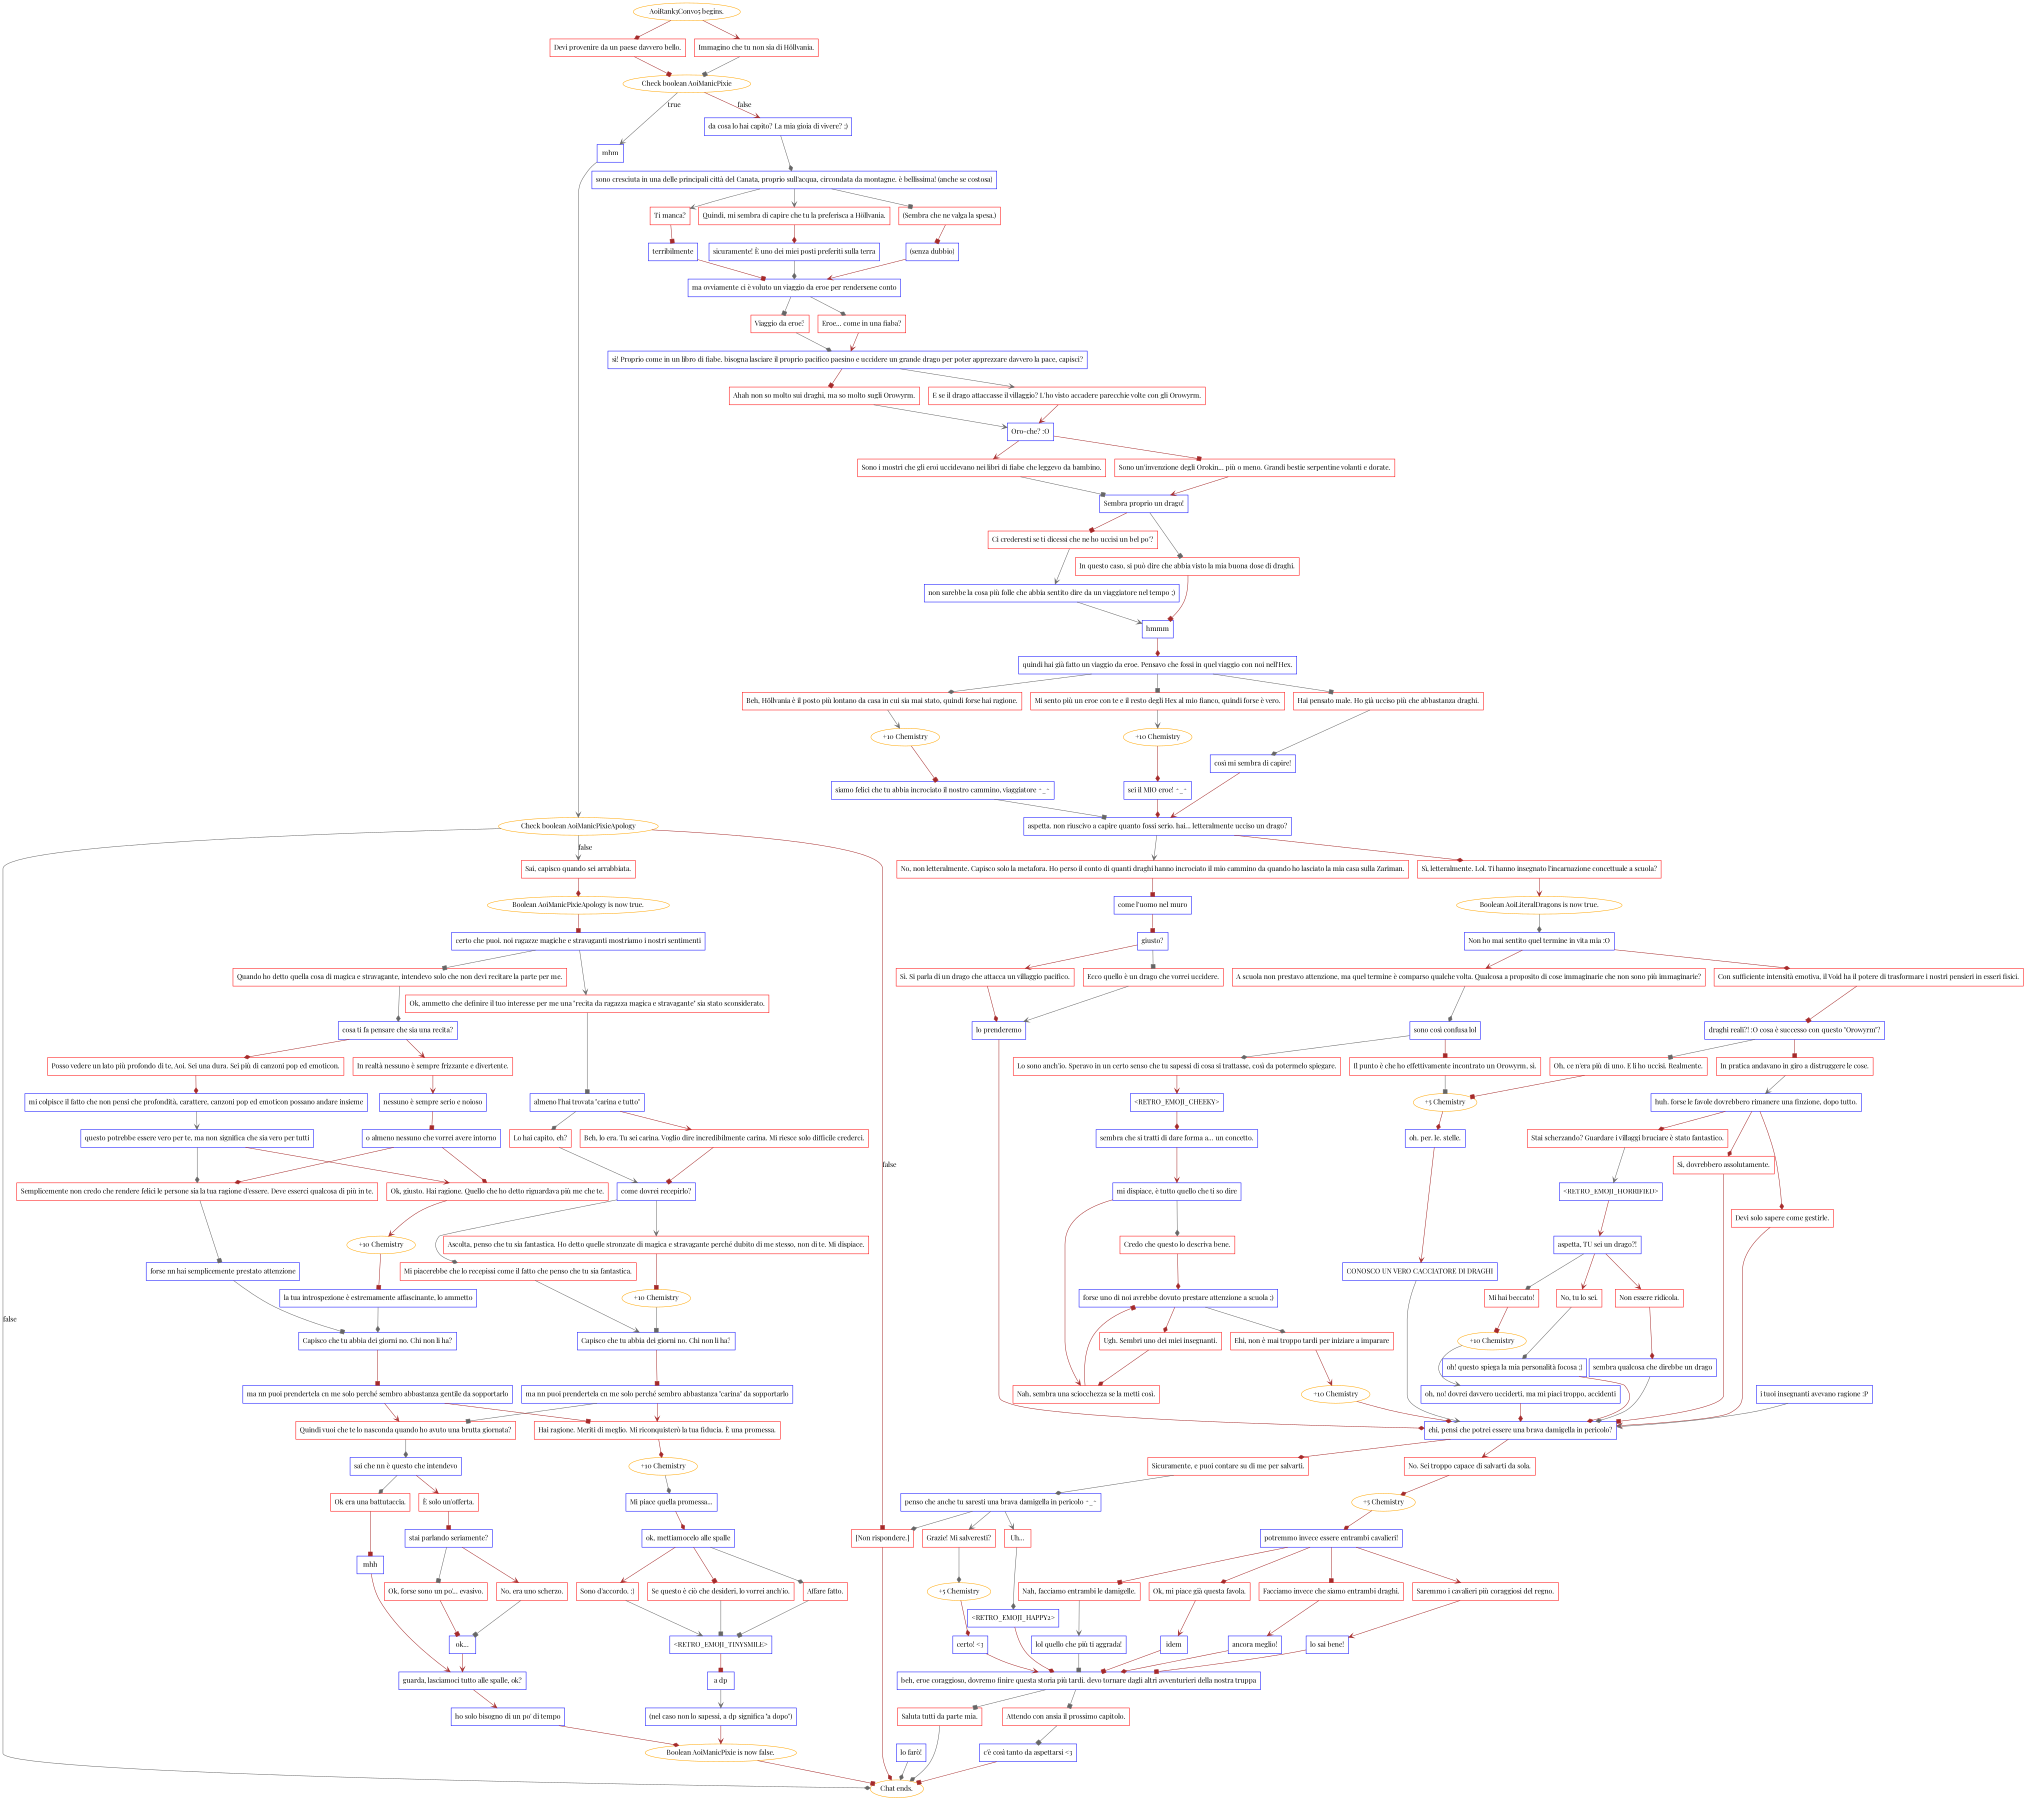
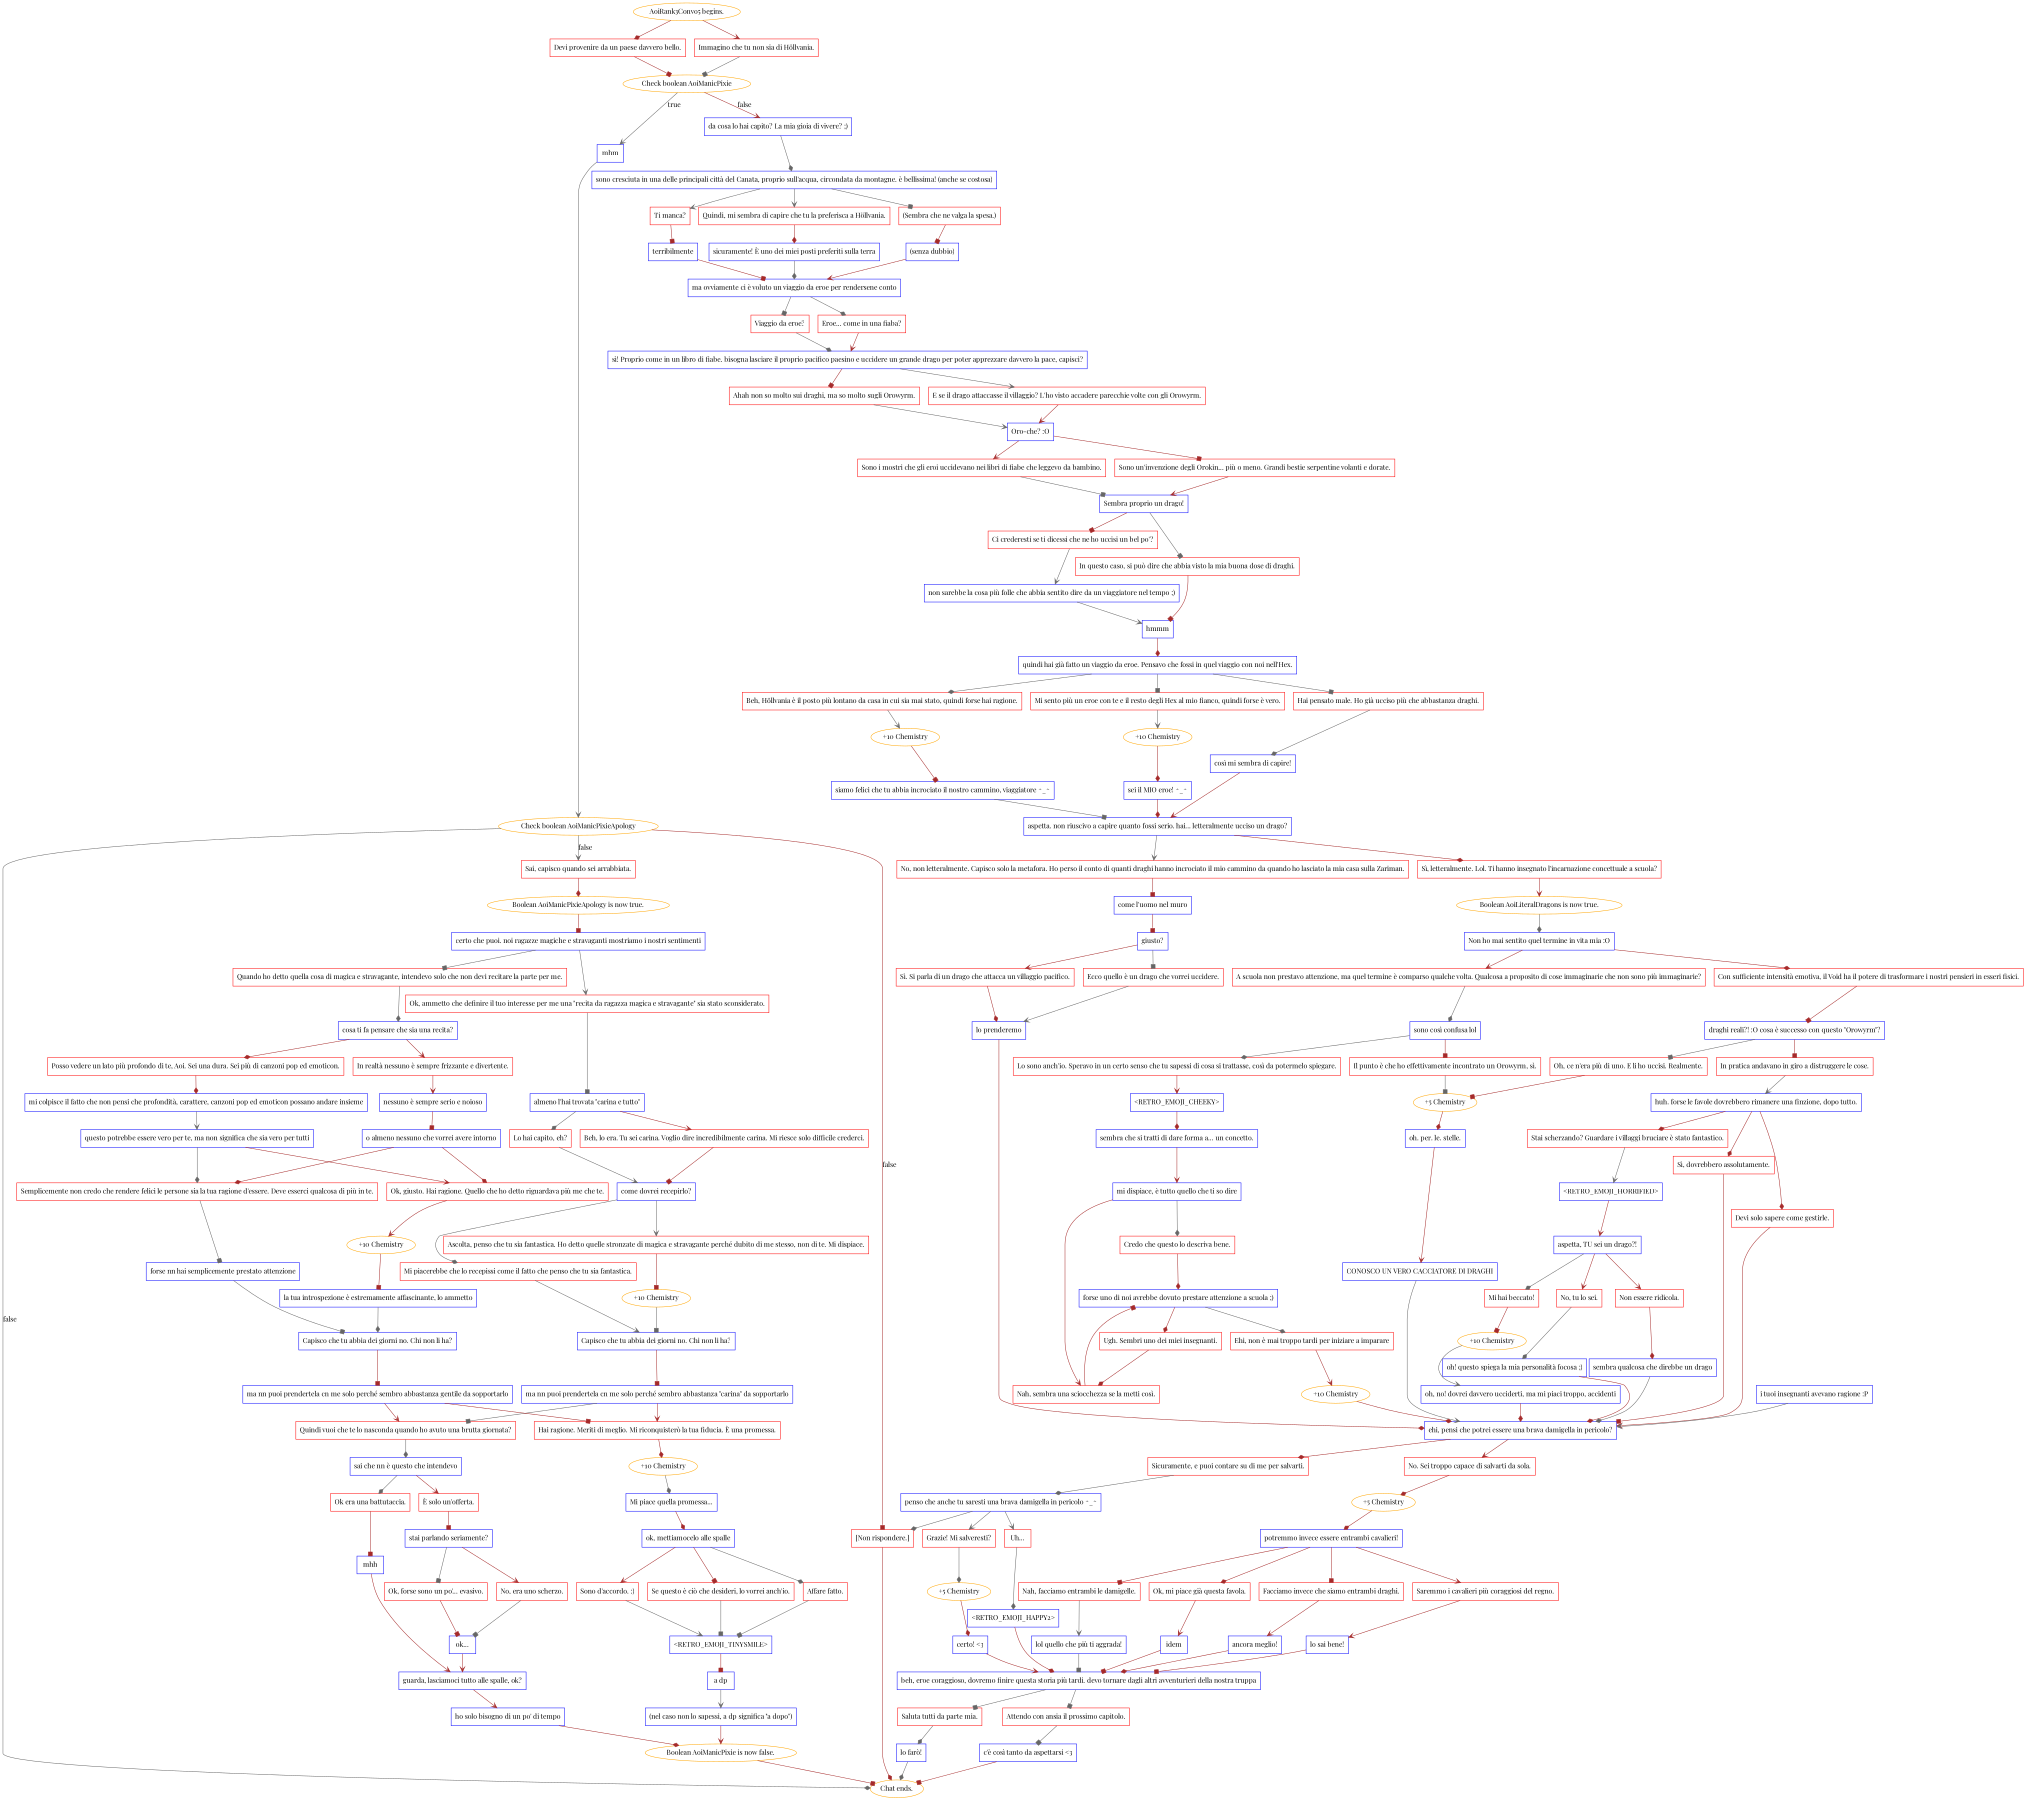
edge "Saluta tutti da parte mia." -> "Chat ends.": now "Saluta tutti da parte mia." -> "lo farò!"
